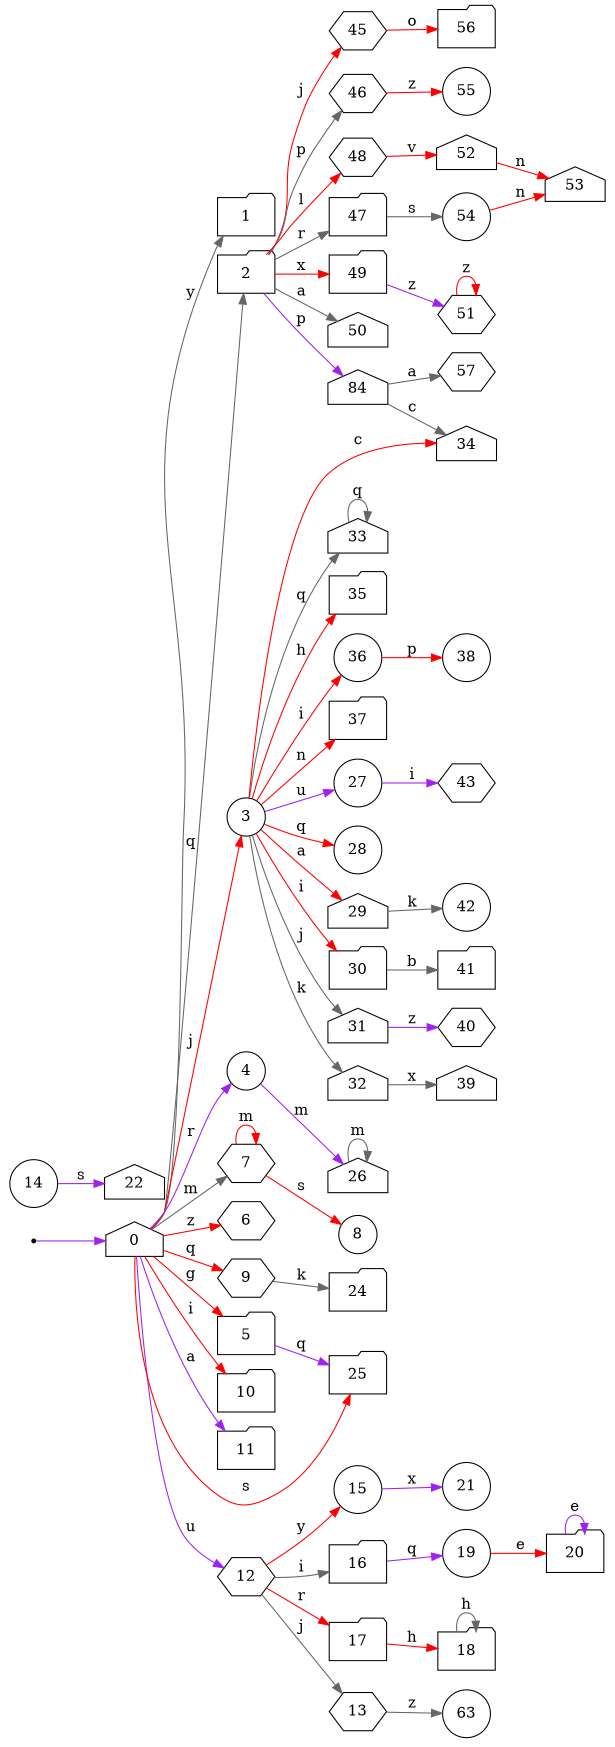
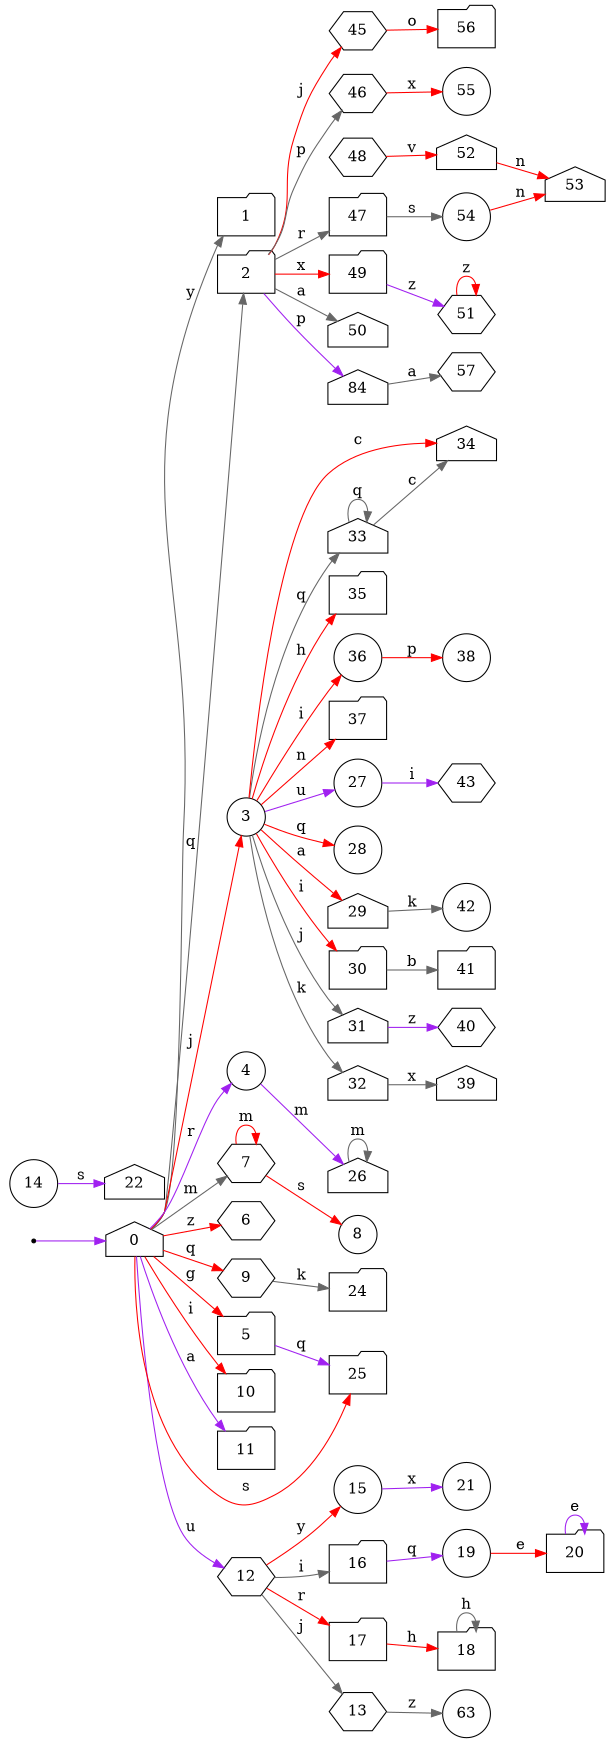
edge "46" -> "55": label "z" -> "x"
edge "2" -> "48": removed, label "l"
edge "84" -> "34": now "33" -> "34"
